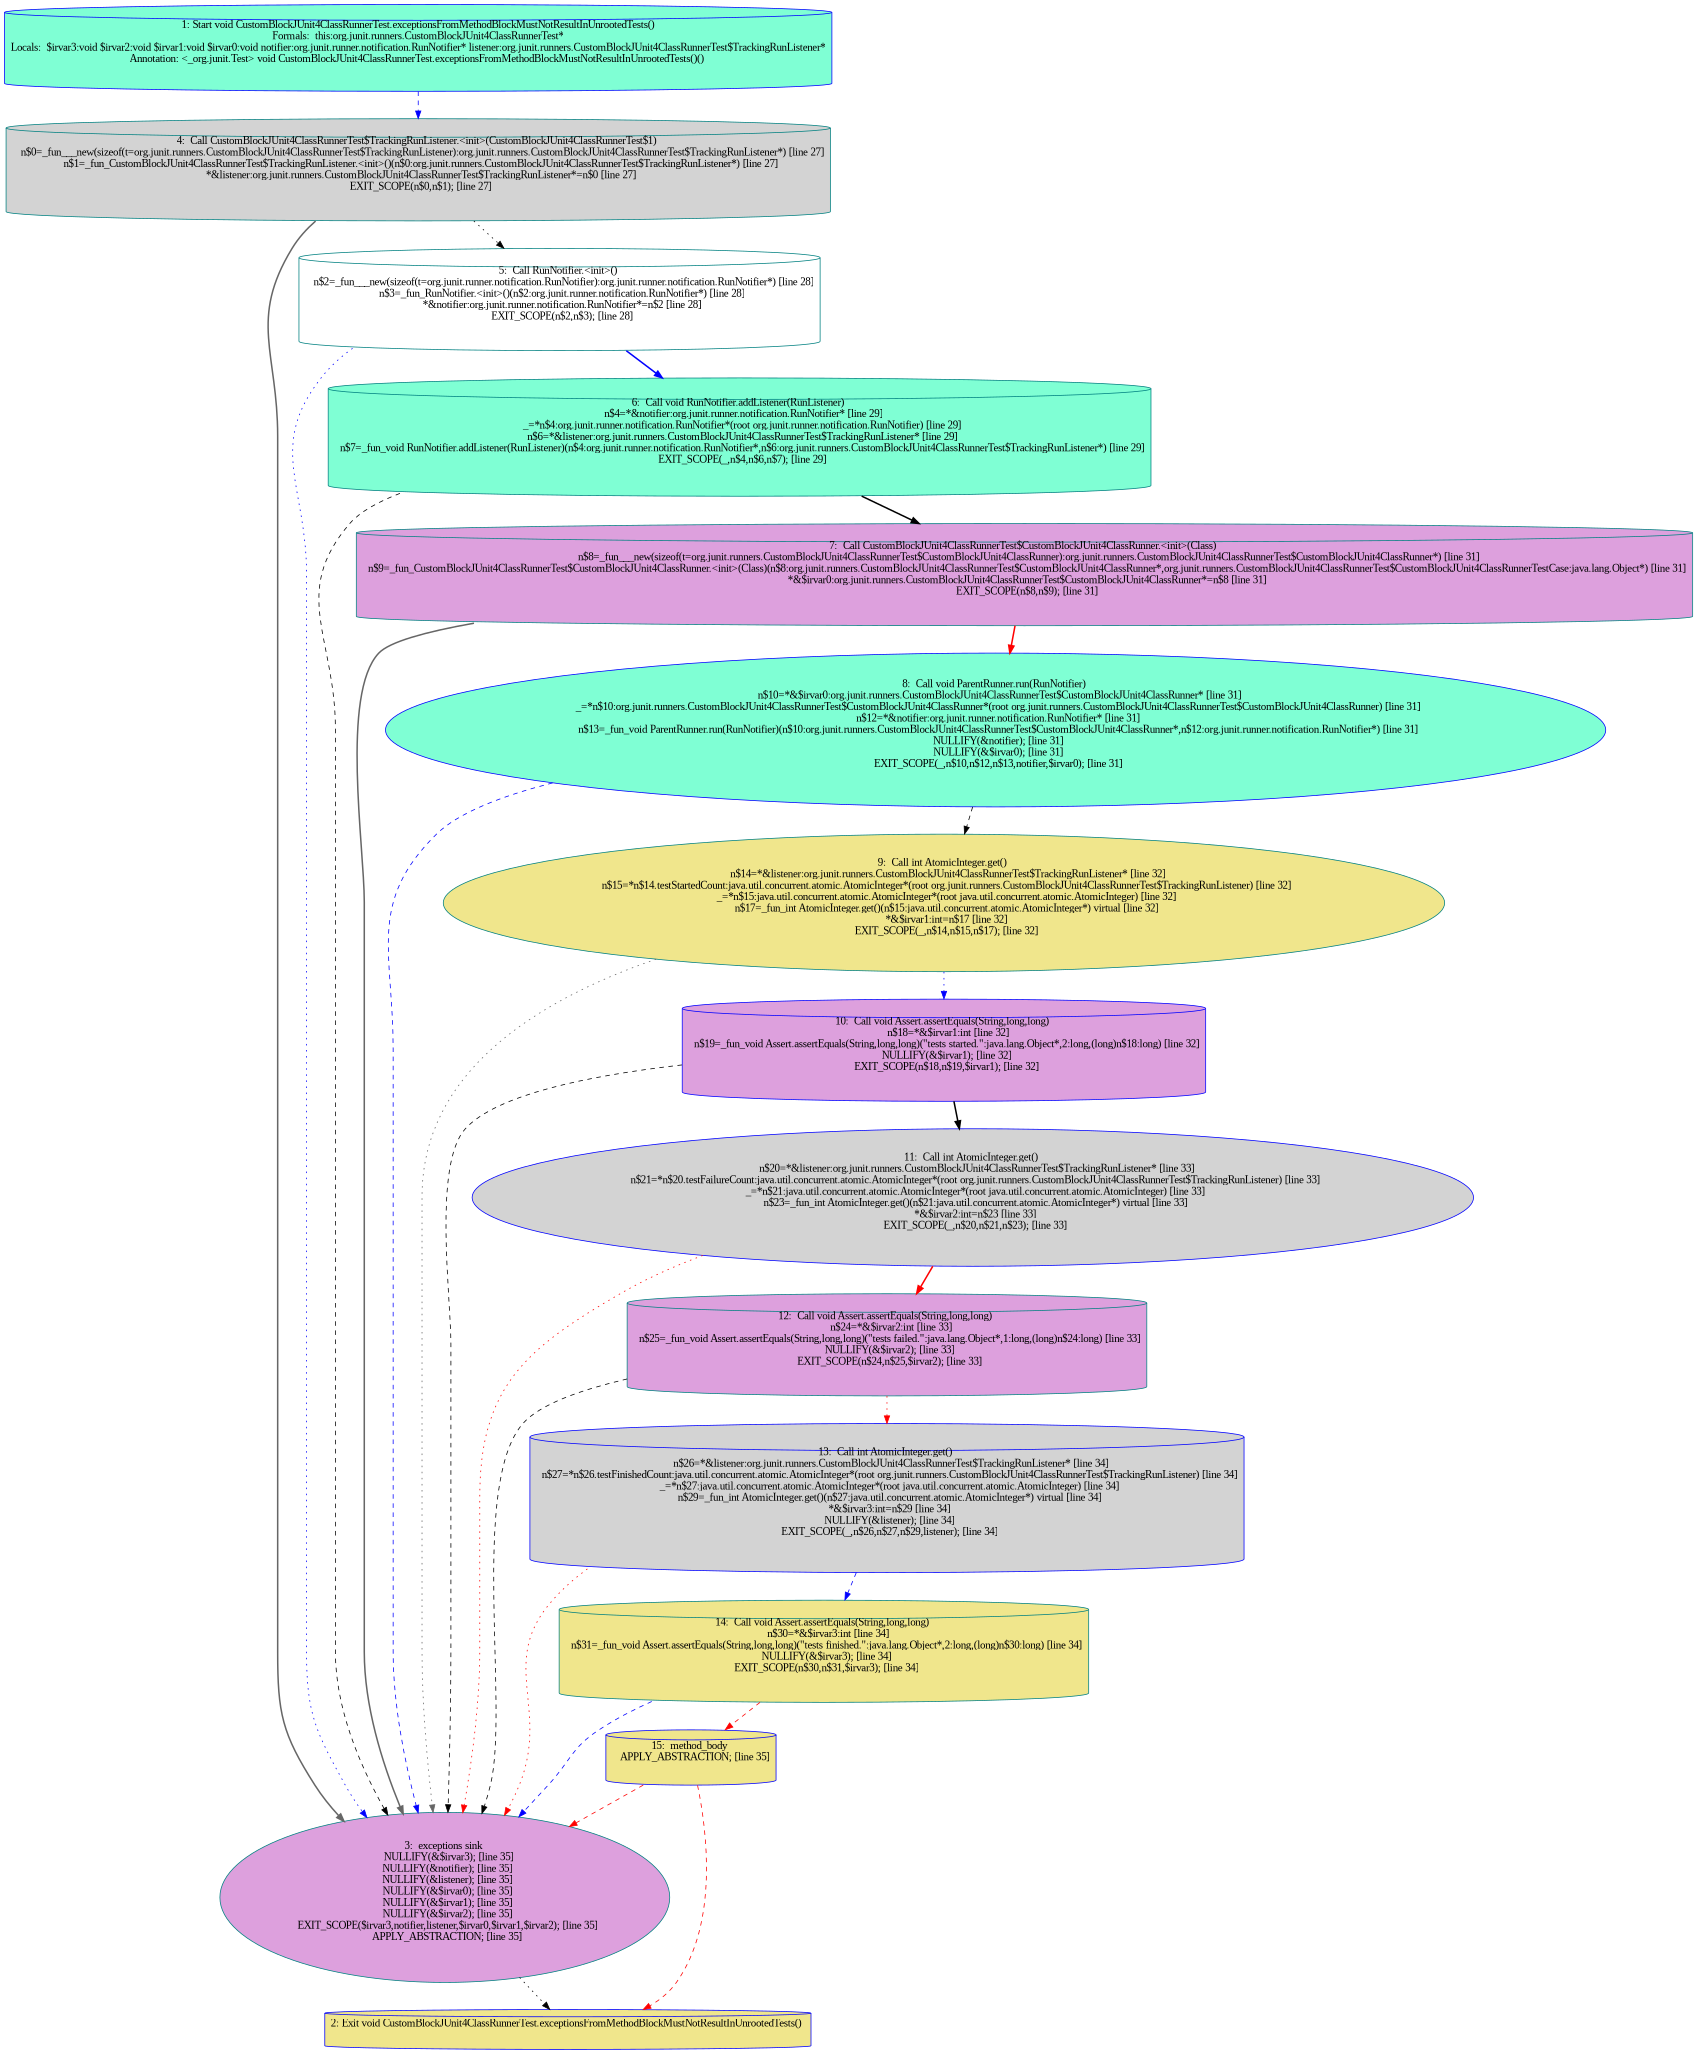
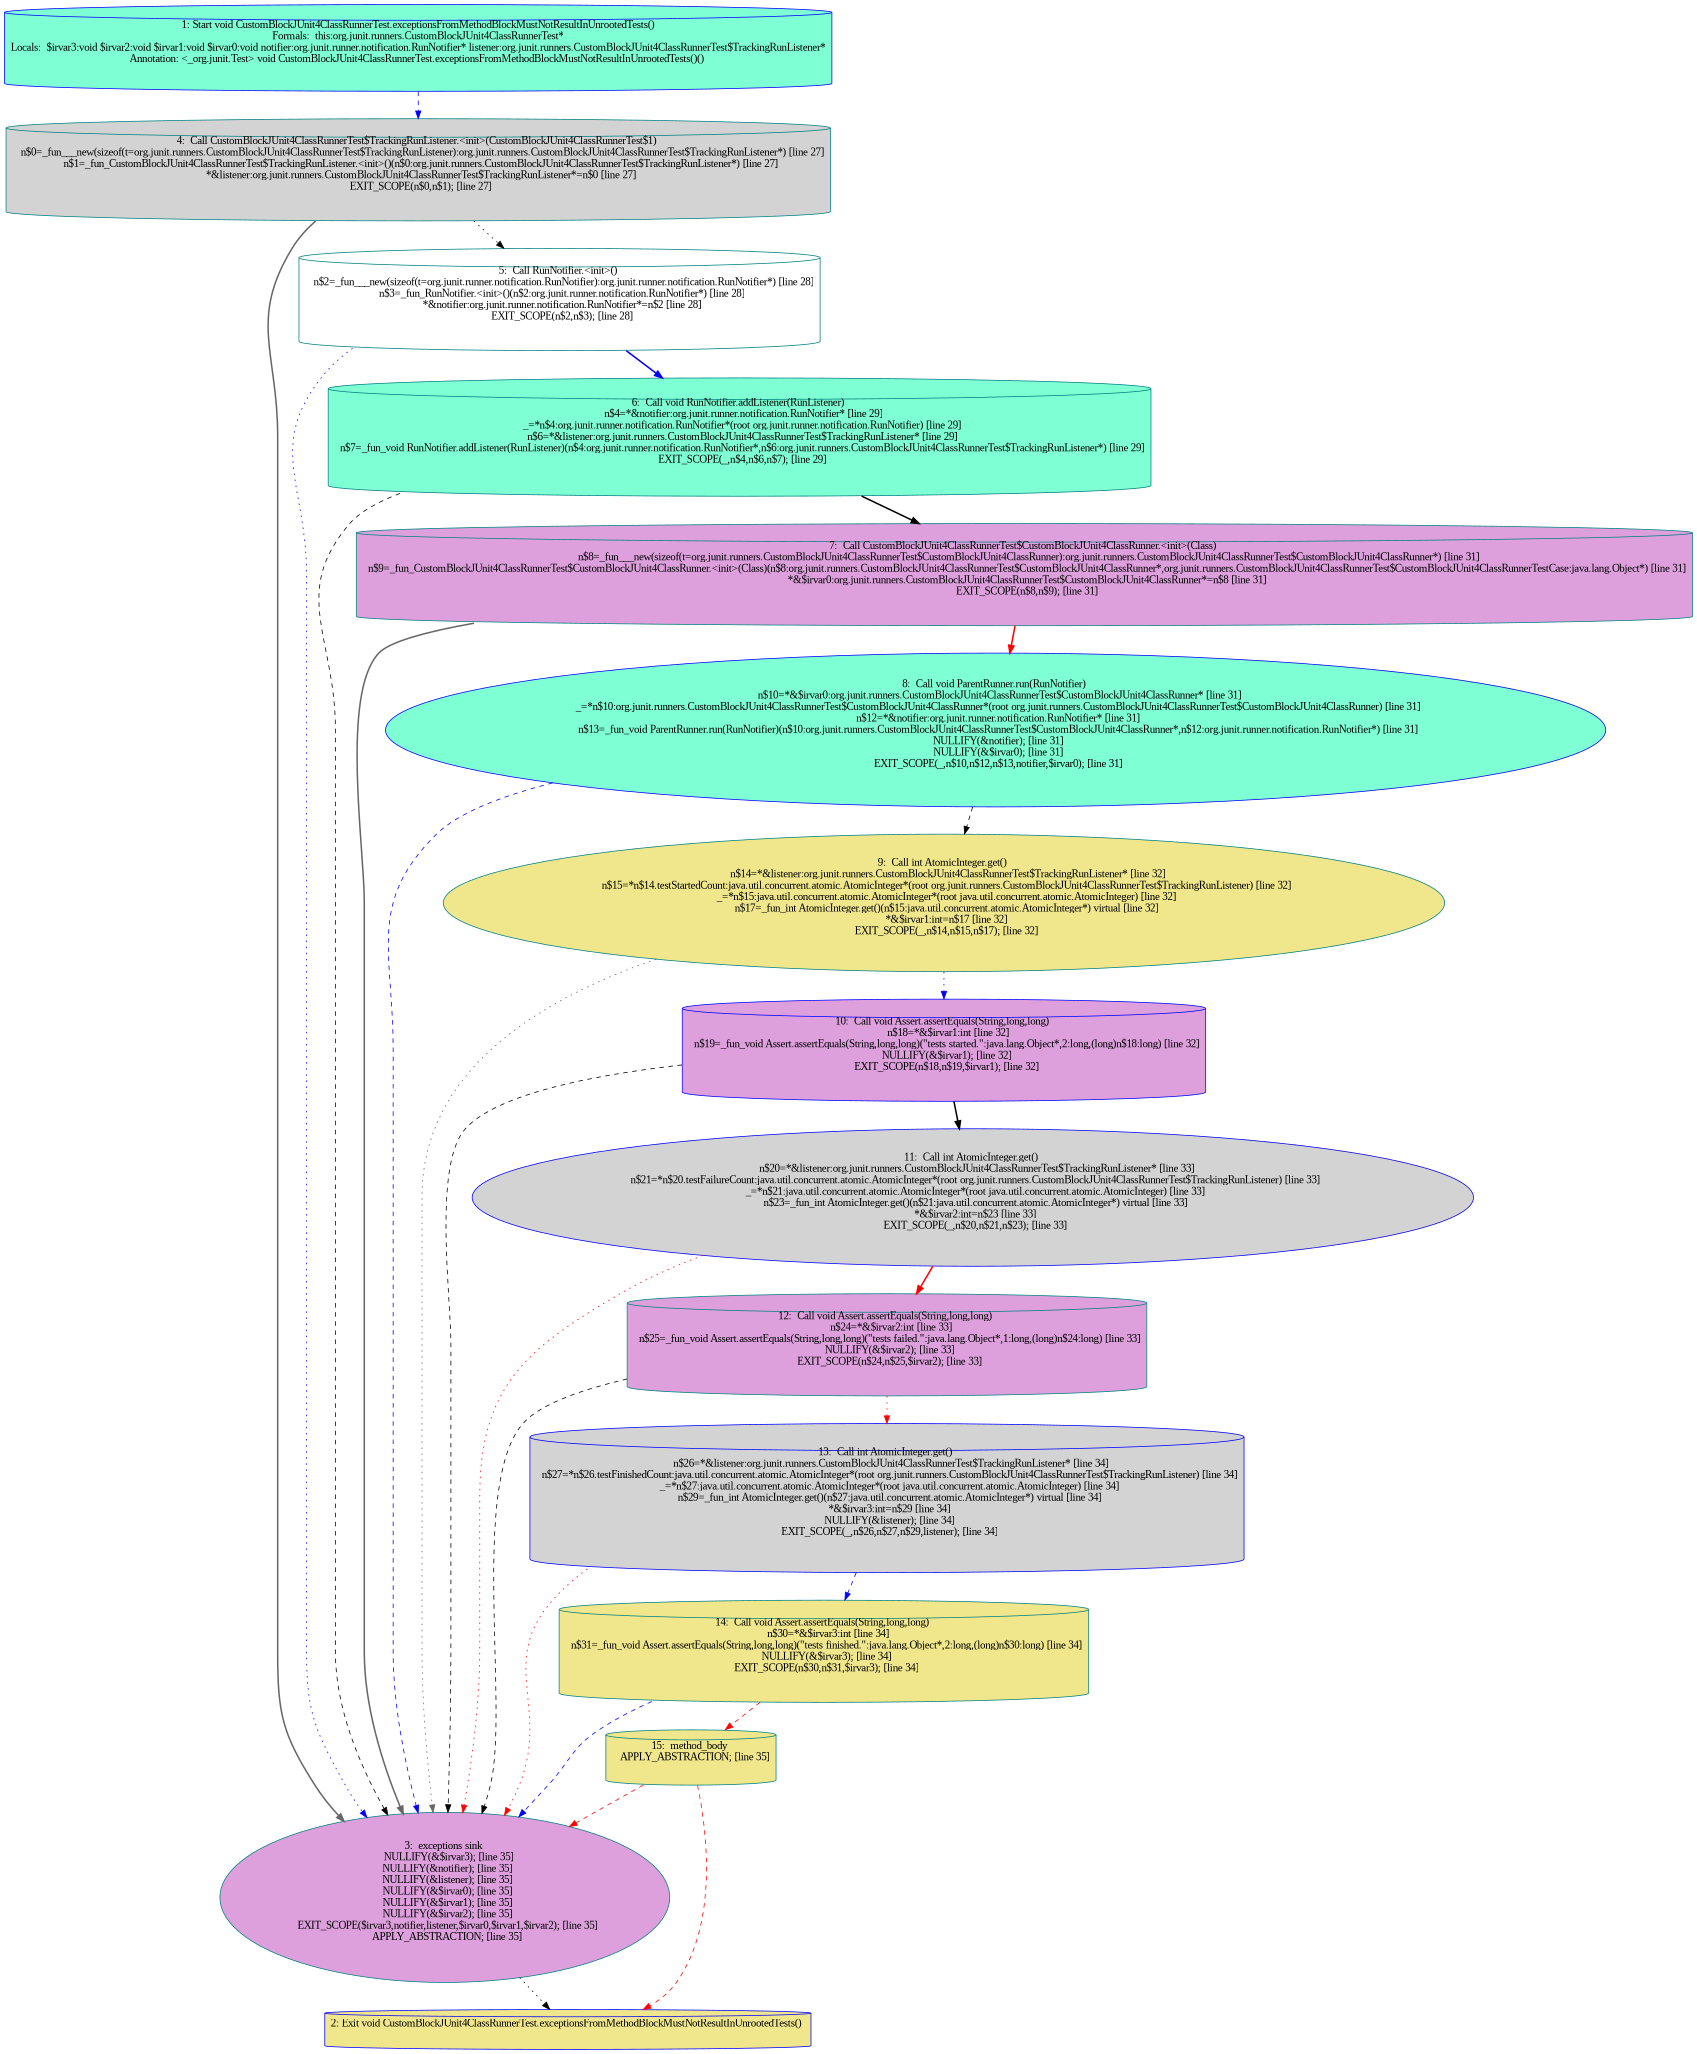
node "15:  method_body APPLY_ABSTRACTION; [line 35]": color blue -> teal
